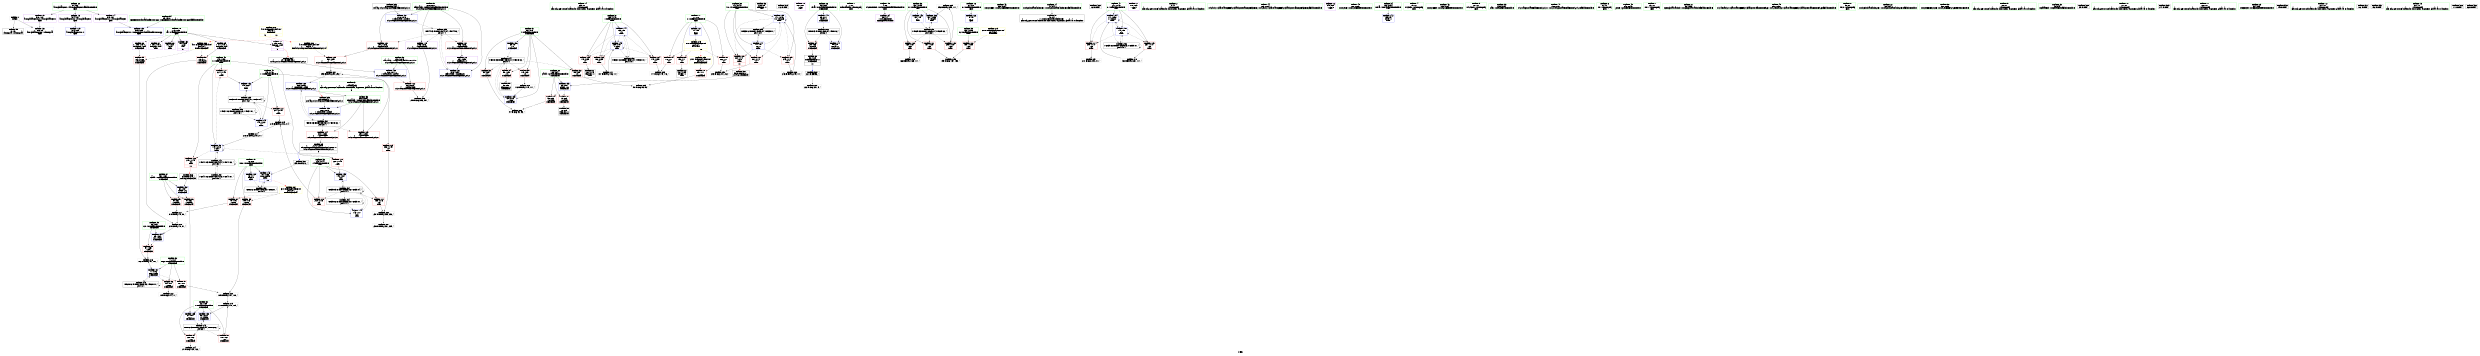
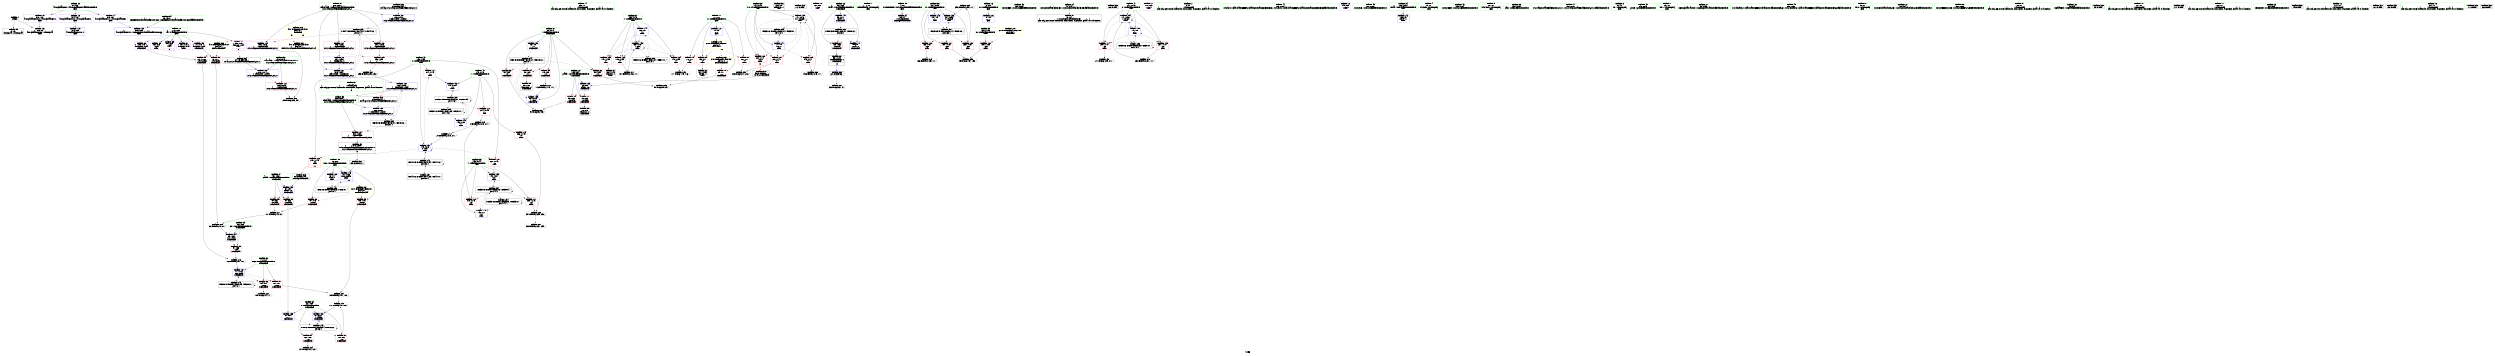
node "NodeID: 112": text "main" -> "last"
node "NodeID: 123": removed
node "NodeID: 219": text "111 = Binary(110, 109, )" -> "111 = InitC(110, 109, )"
